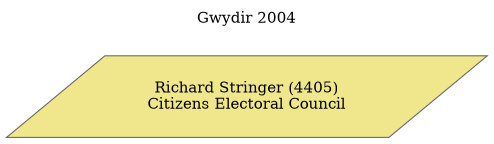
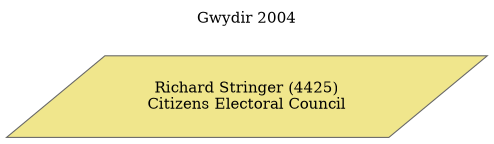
node "Richard Stringer (4405) Citizens Electoral Council": label "Richard Stringer (4405) Citizens Electoral Council" -> "Richard Stringer (4425) Citizens Electoral Council"
